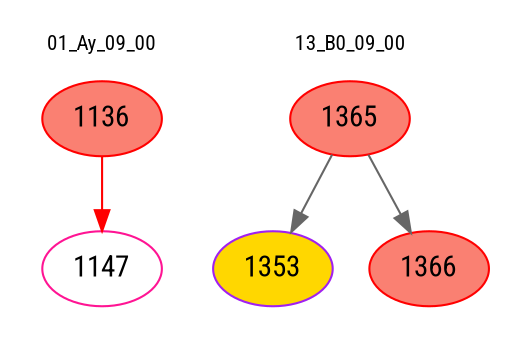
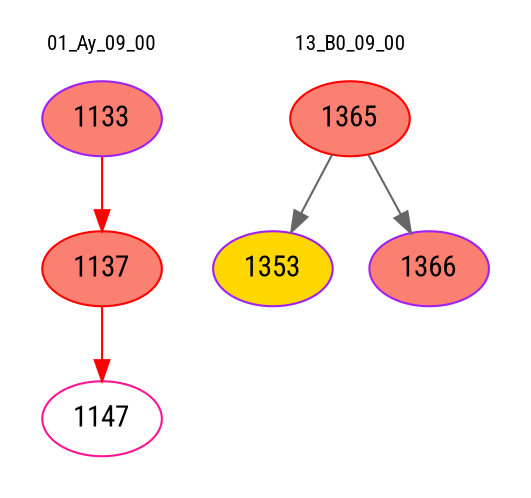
node "1133": added
node "1136": label "1136" -> "1137"
node "1366": color red -> purple
